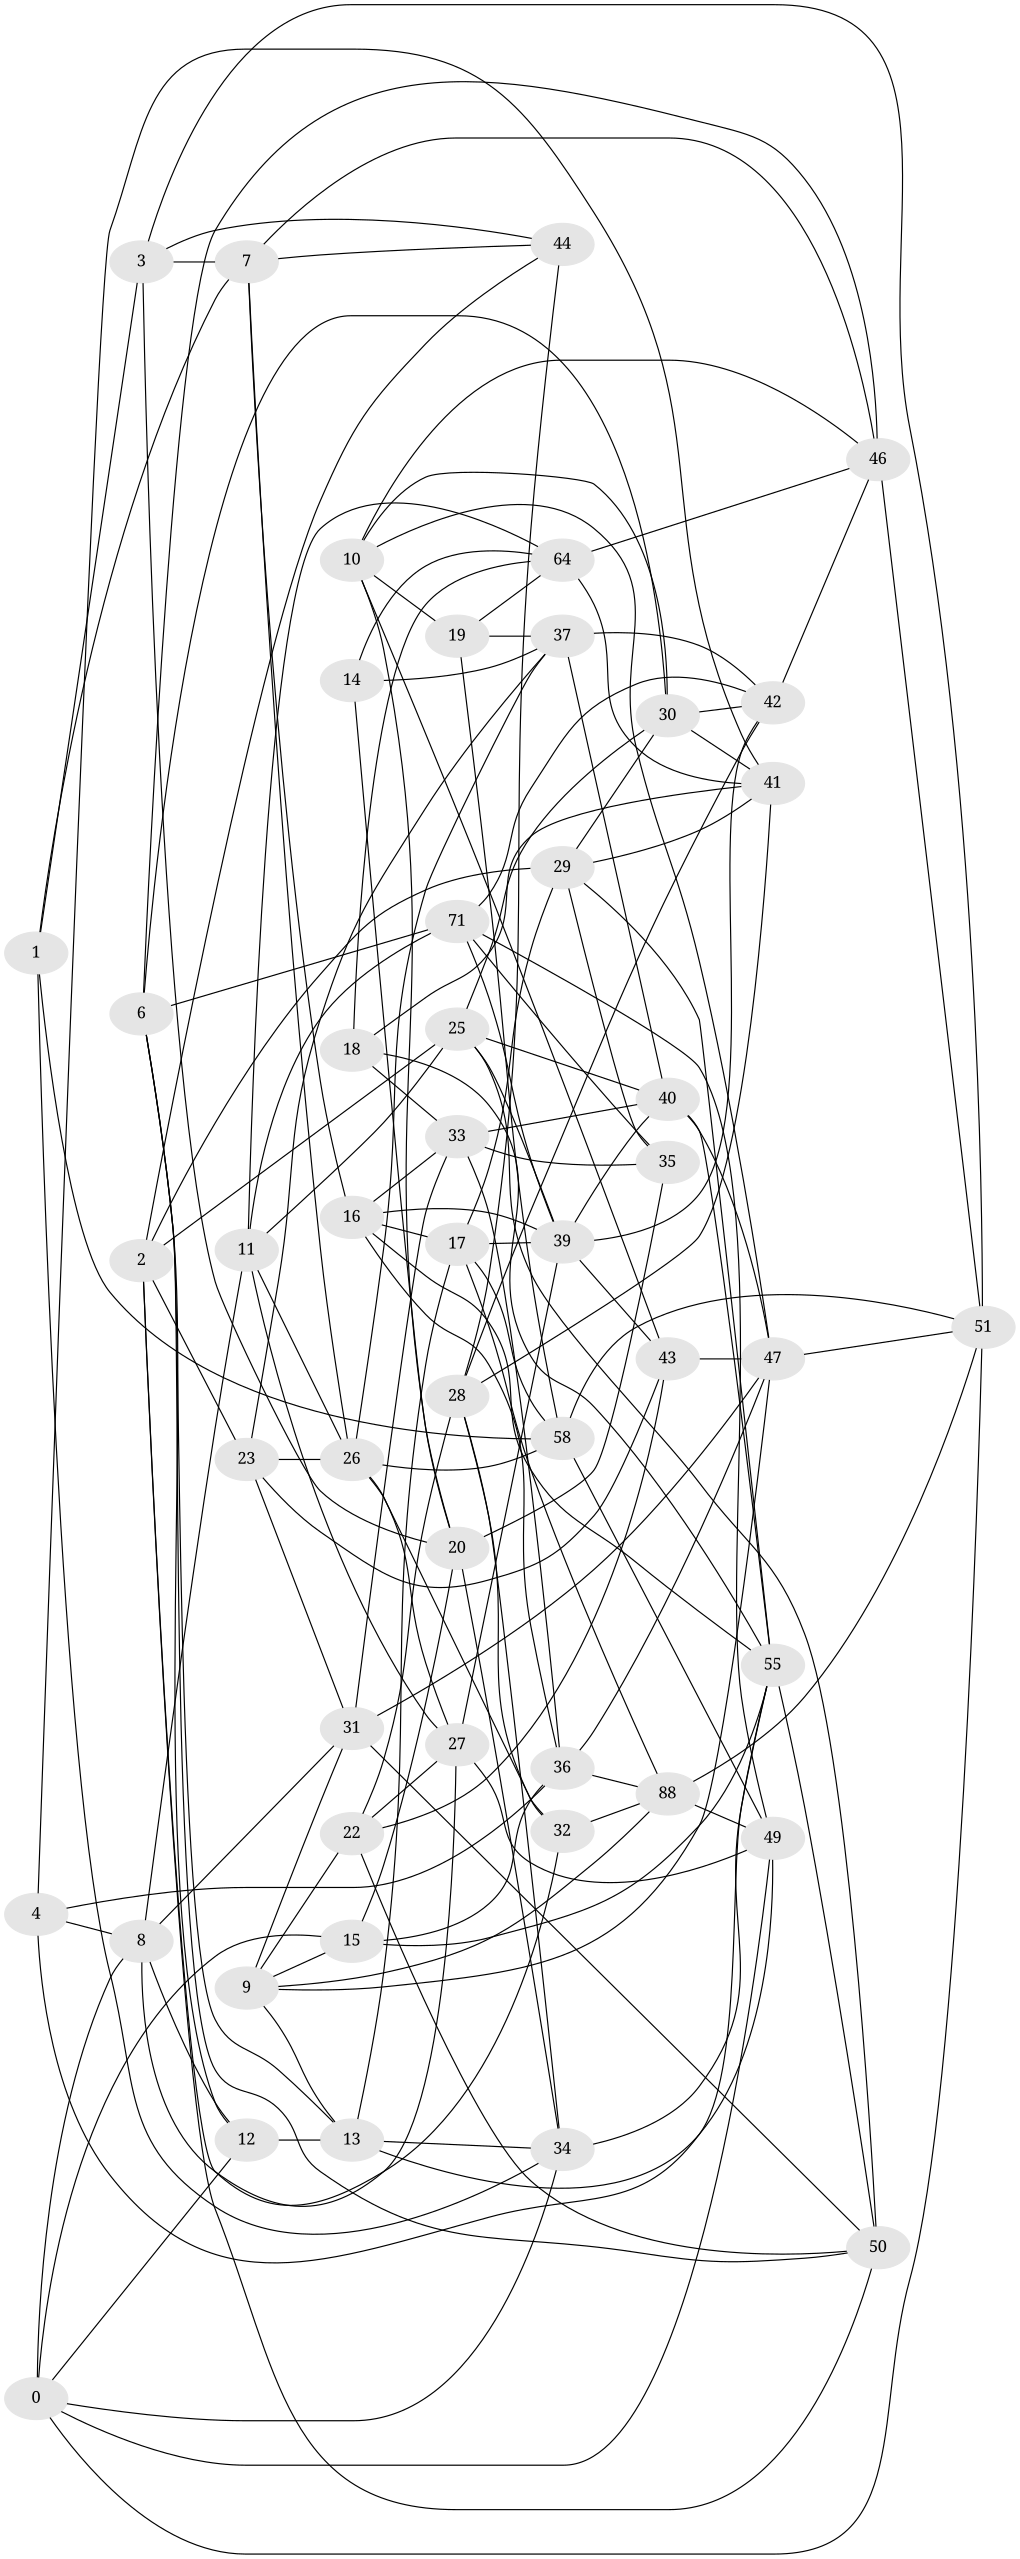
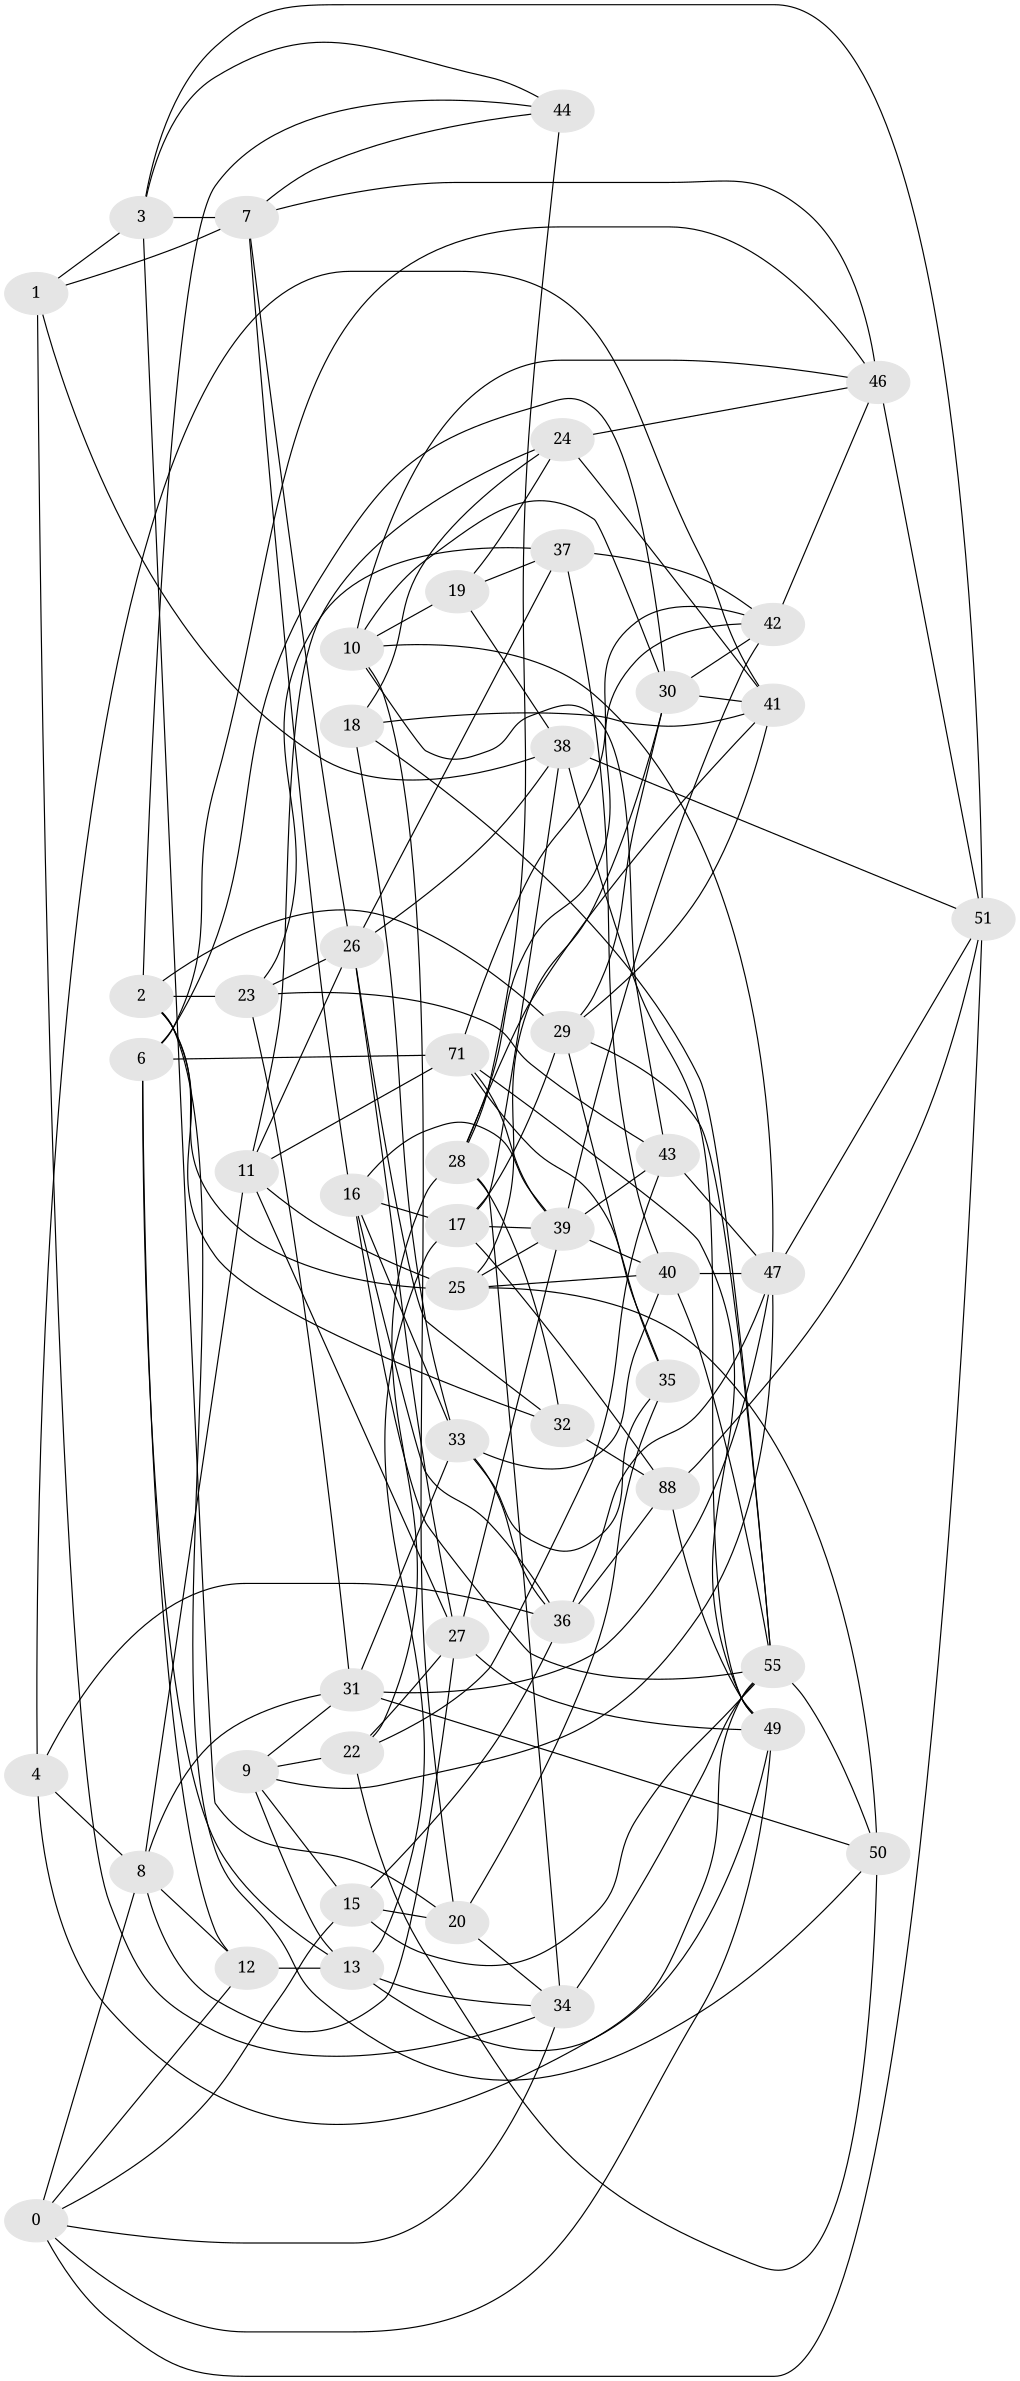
node "64": label "64" -> "24"
node "14": removed
node "58": label "58" -> "38"
edge "6" -- "50": removed
edge "88" -- "9": removed
